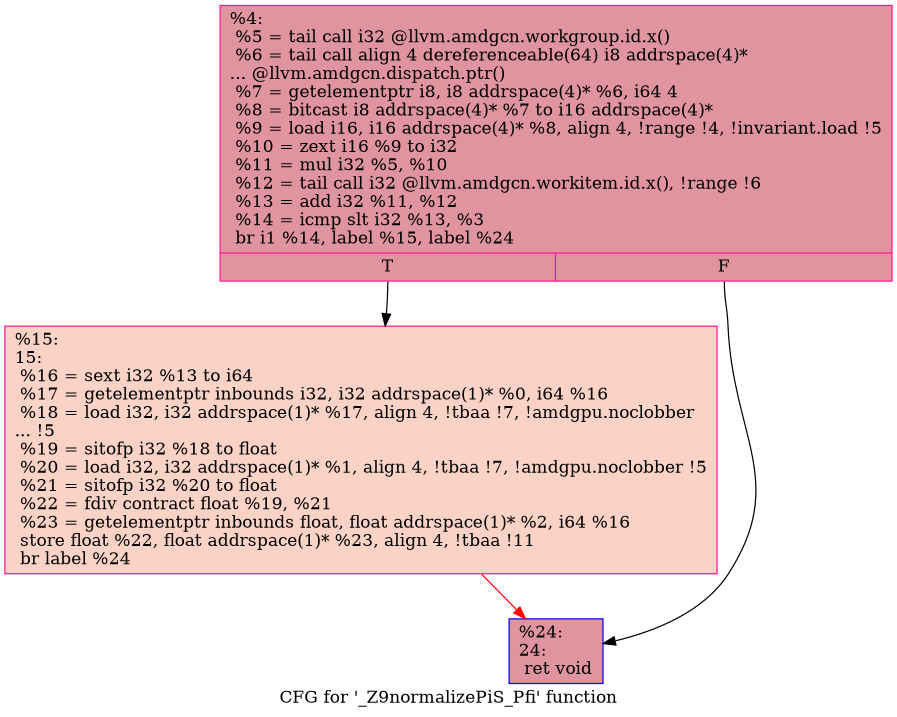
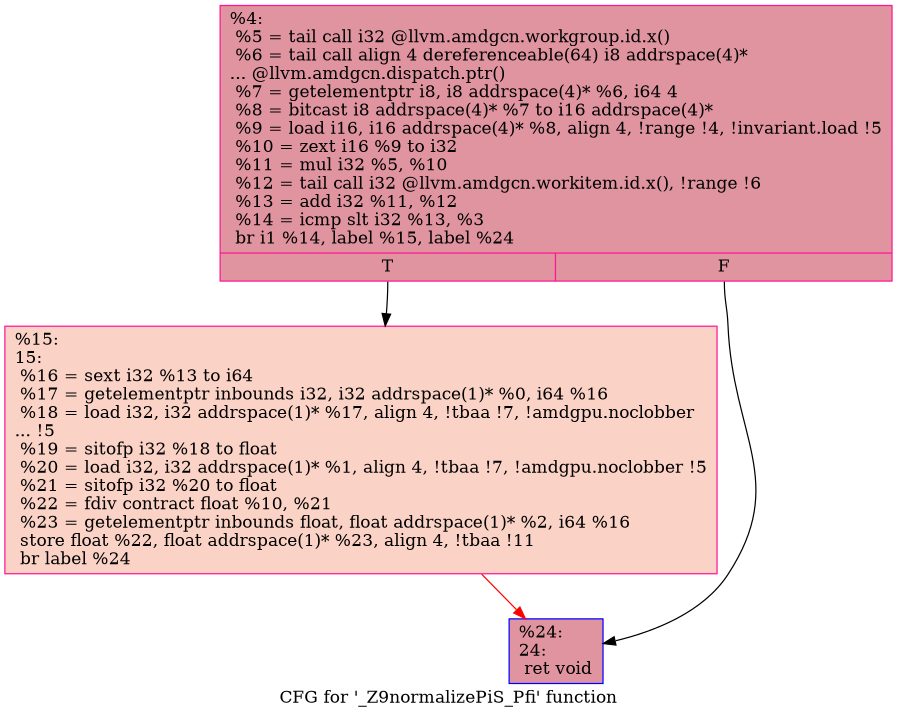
node "%15:": text "%22 = fdiv contract float %19, %21" -> "%22 = fdiv contract float %10, %21"
